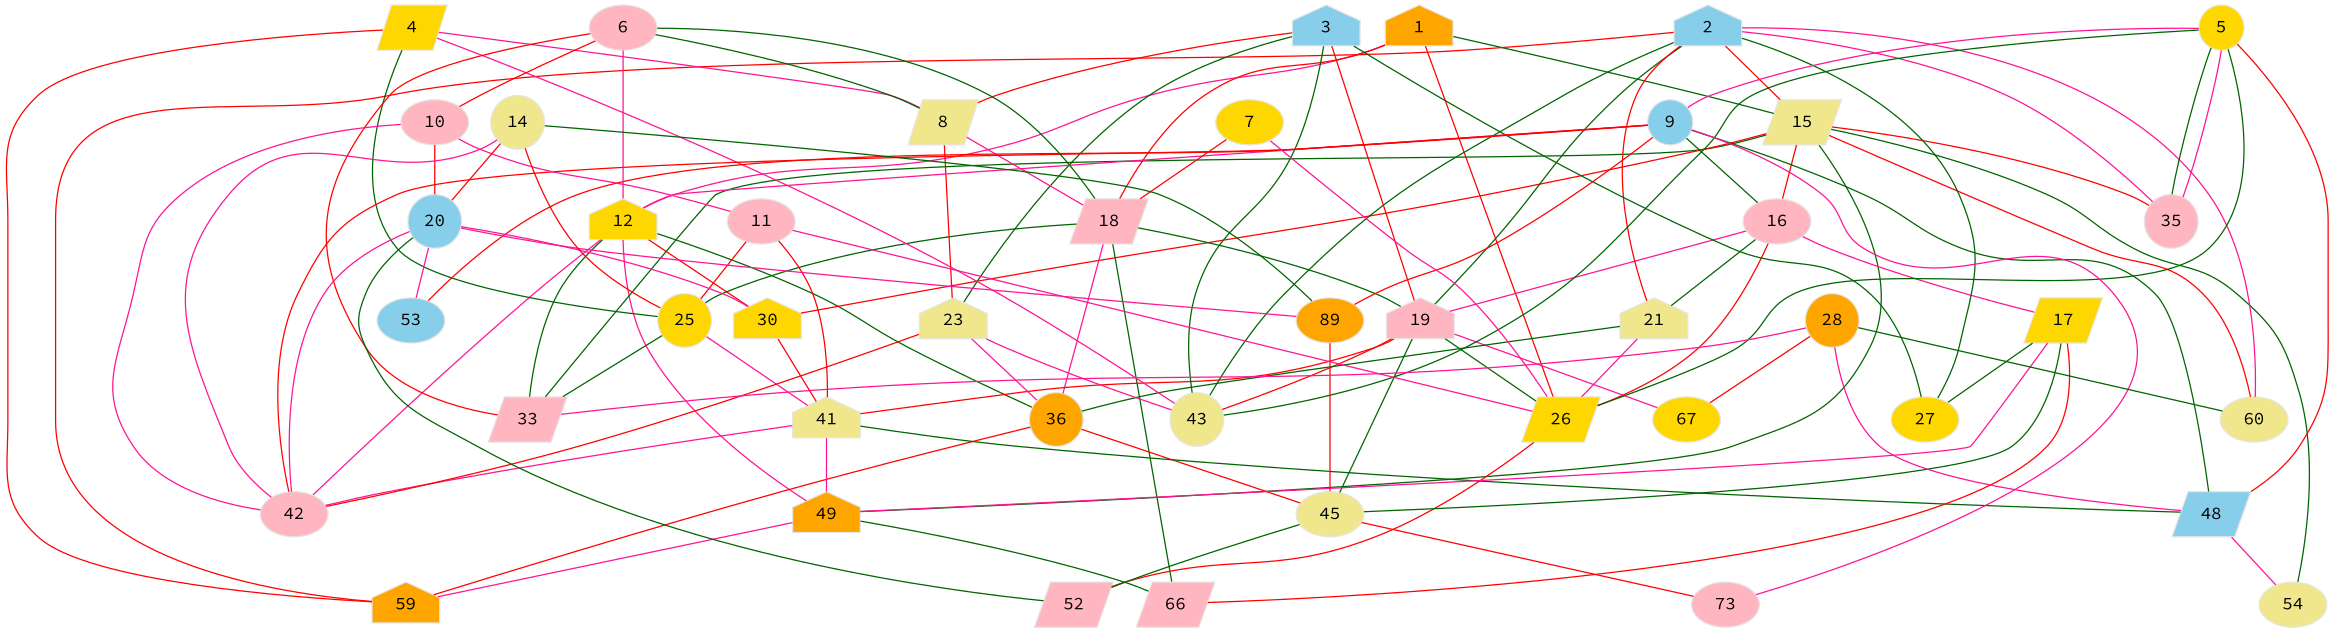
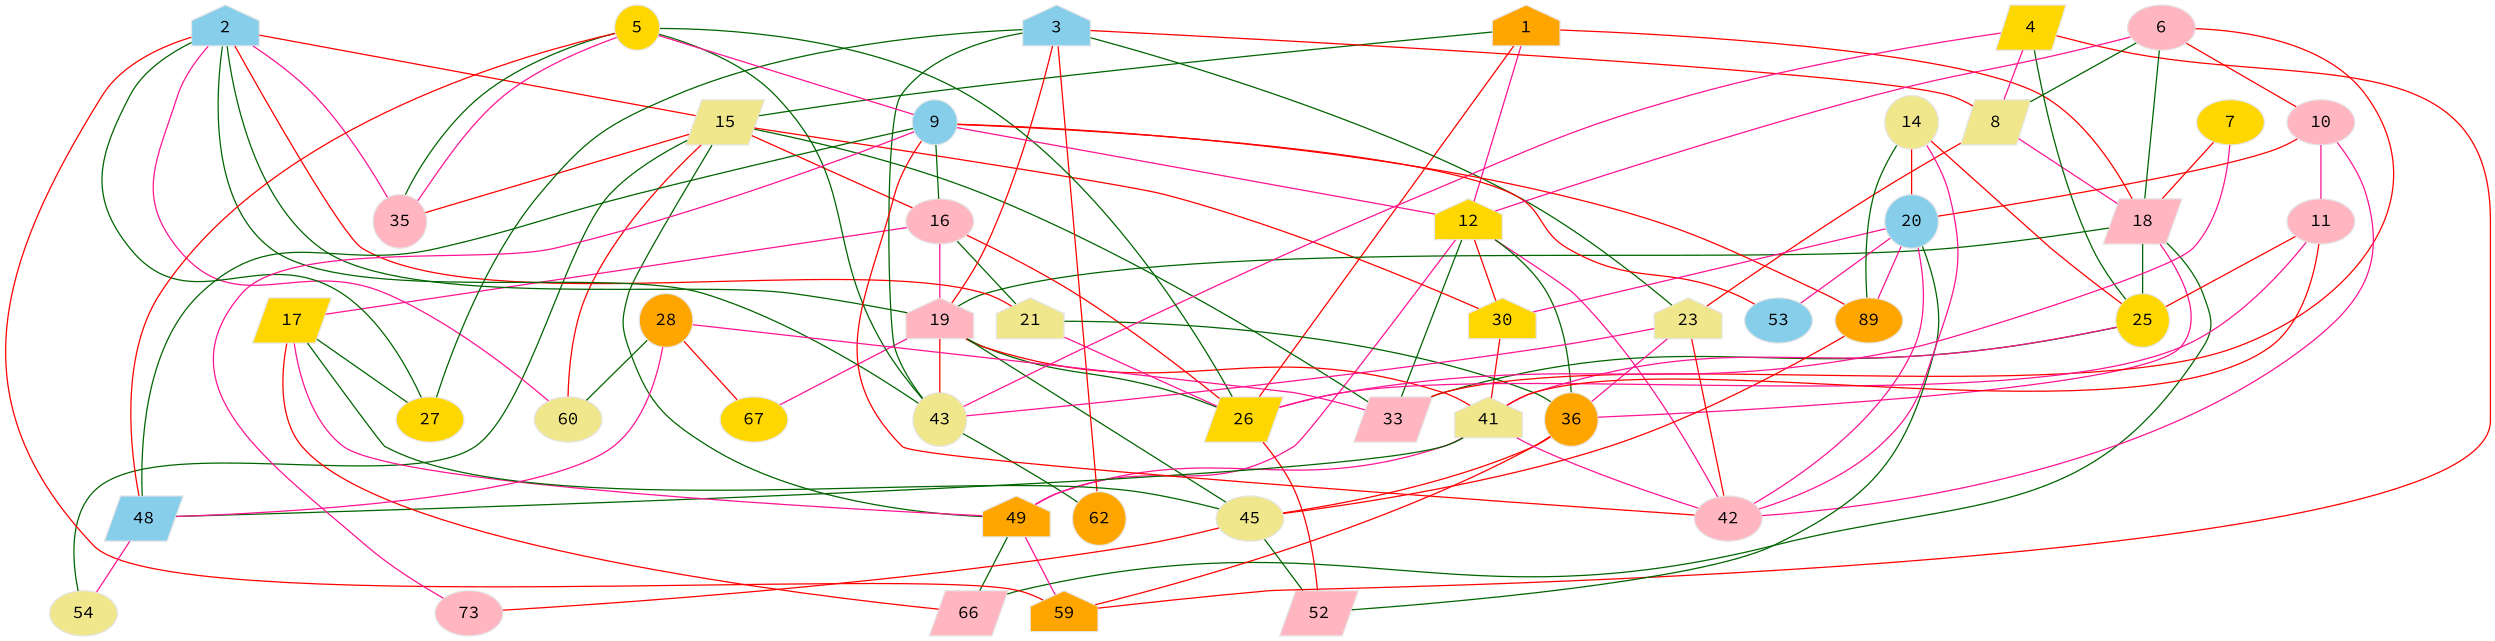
node "62": added
